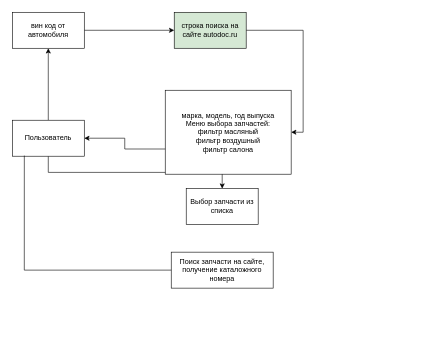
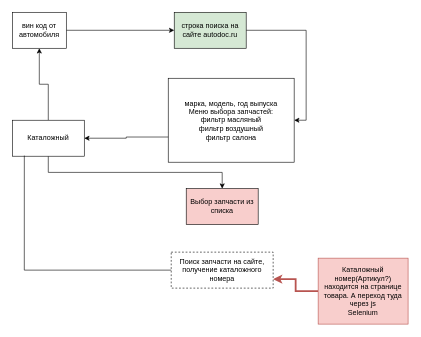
node "вин код от автомобиля": size 72x36 -> 54x36
node "марка, модель, год выпуска Меню выбора запчастей: фильтр масляный фильтр воздушный фильтр салона": moved (228, 132) -> (231, 120)
node "Пользователь": label "Пользователь" -> "Каталожный"
node "Выбор запчасти из списка": fillcolor #ffffff -> #f8cecc
node "Поиск запчасти на сайте, получение каталожного номера": style solid -> dashed
edge "Каталожный номер(Артикул?) находится на странице товара. А переход туда через js Selenium" -> "Поиск запчасти на сайте, получение каталожного номера": added
node "Каталожный номер(Артикул?) находится на странице товара. А переход туда через js Selenium": added
